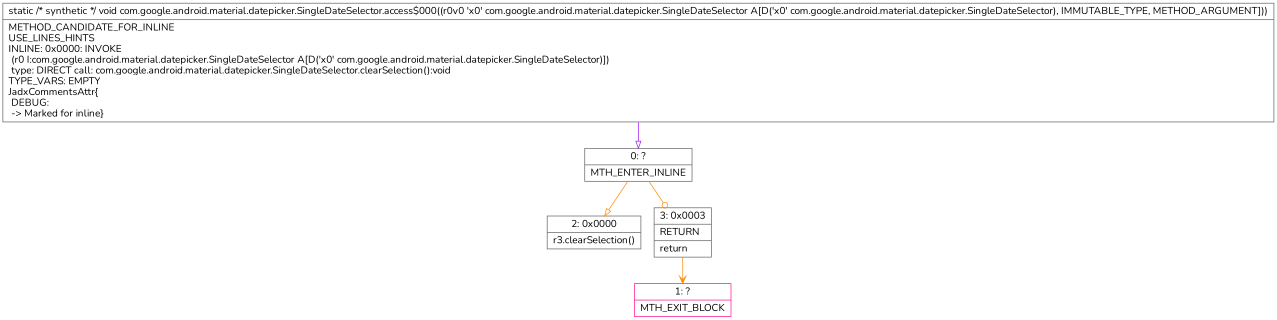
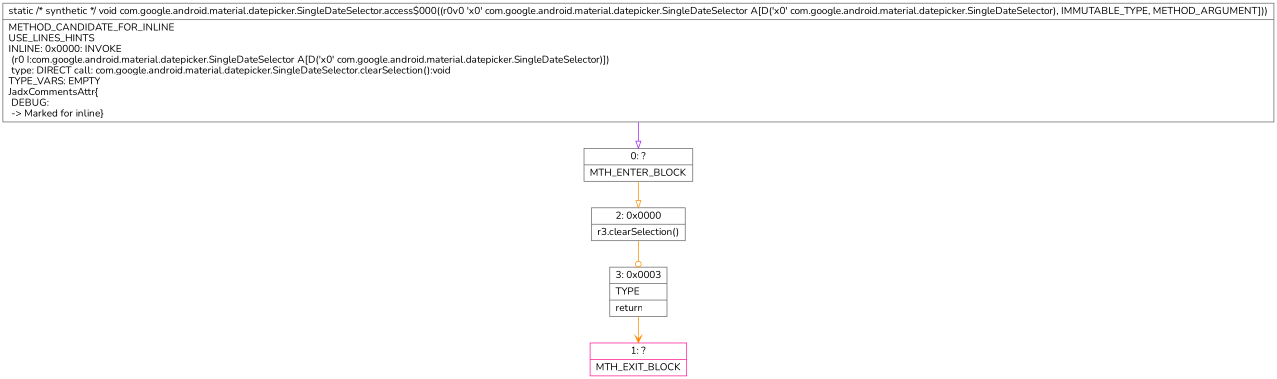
node "0: ?": text "MTH_ENTER_INLINE" -> "MTH_ENTER_BLOCK"
edge "0: ?" -> "3: 0x0003": now "2: 0x0000" -> "3: 0x0003"
node "3: 0x0003": text "RETURN" -> "TYPE"
